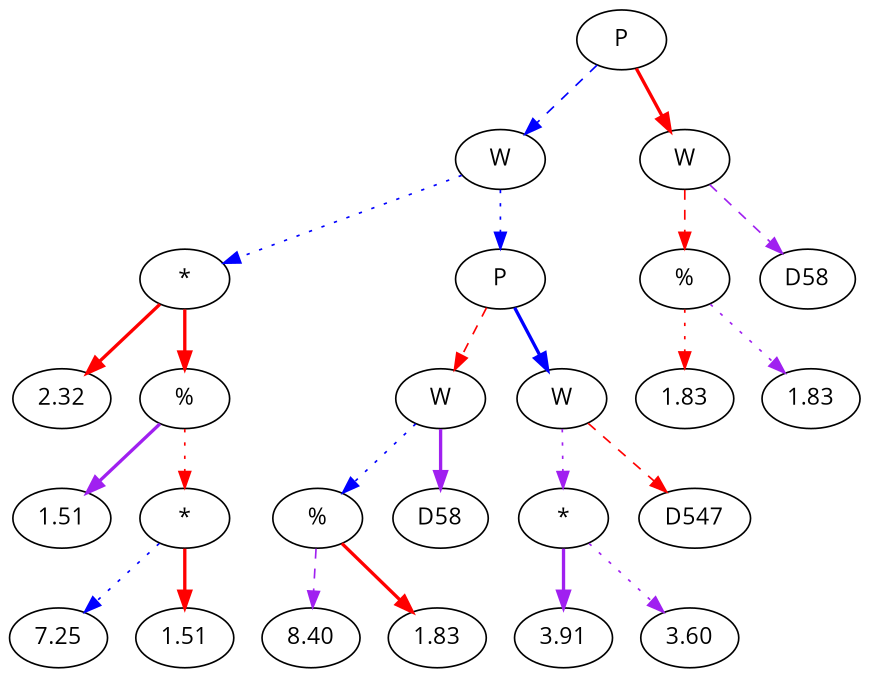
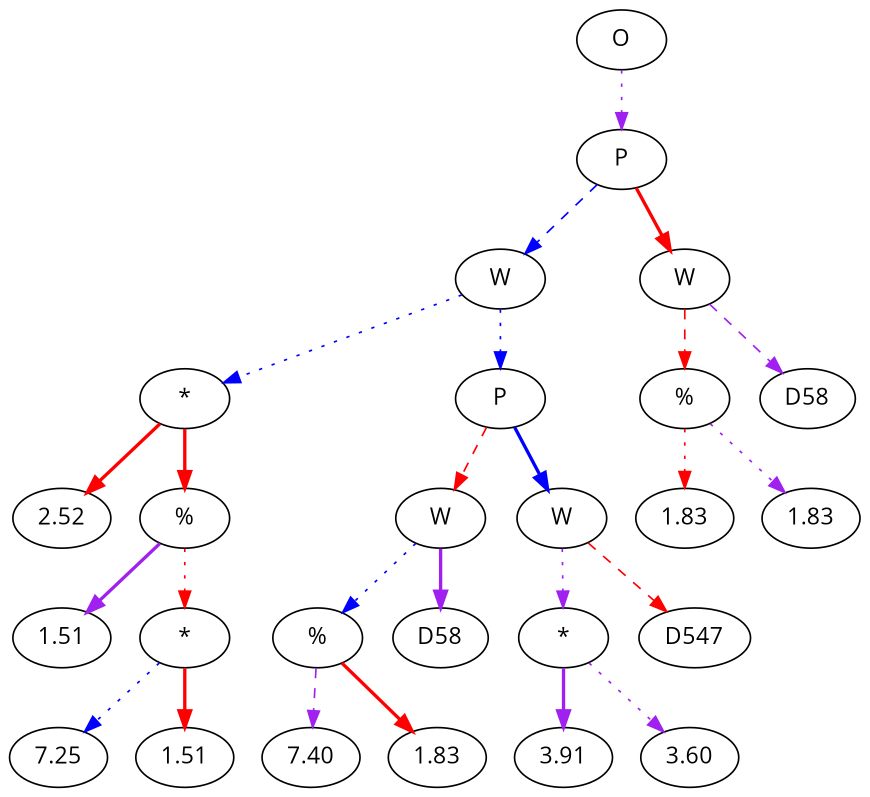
node "O": added
node "2.32": label "2.32" -> "2.52"
node "8.40": label "8.40" -> "7.40"
